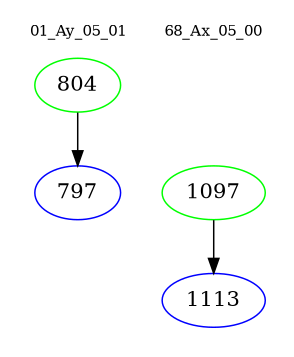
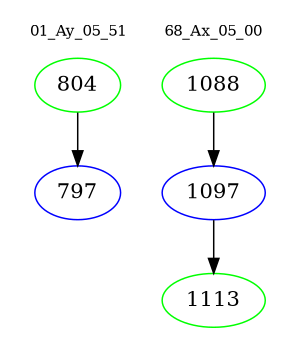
cluster "01_Ay_05_01": label "01_Ay_05_01" -> "01_Ay_05_51"
node "1088": added
node "1097": color green -> blue
node "1113": color blue -> green
